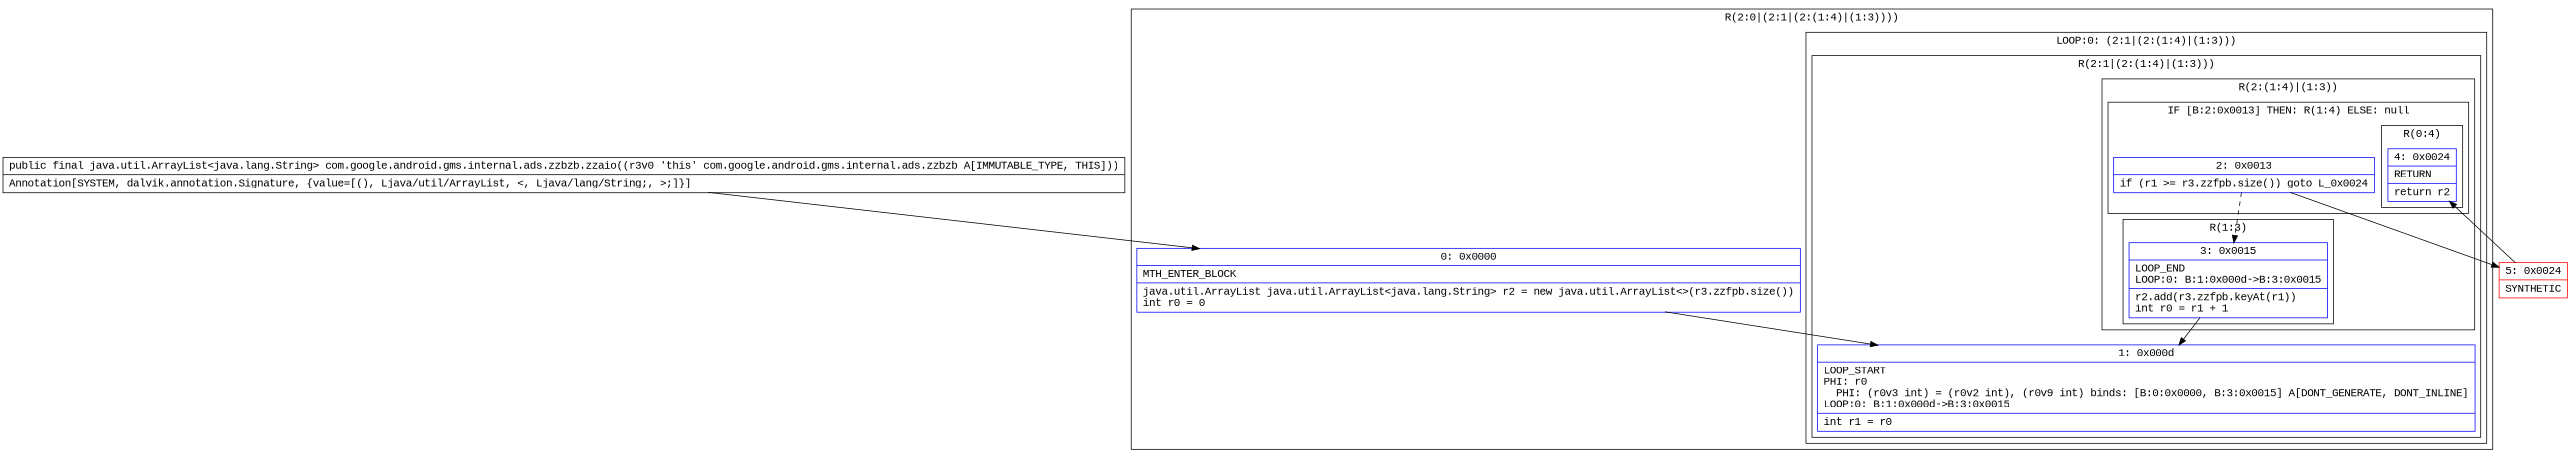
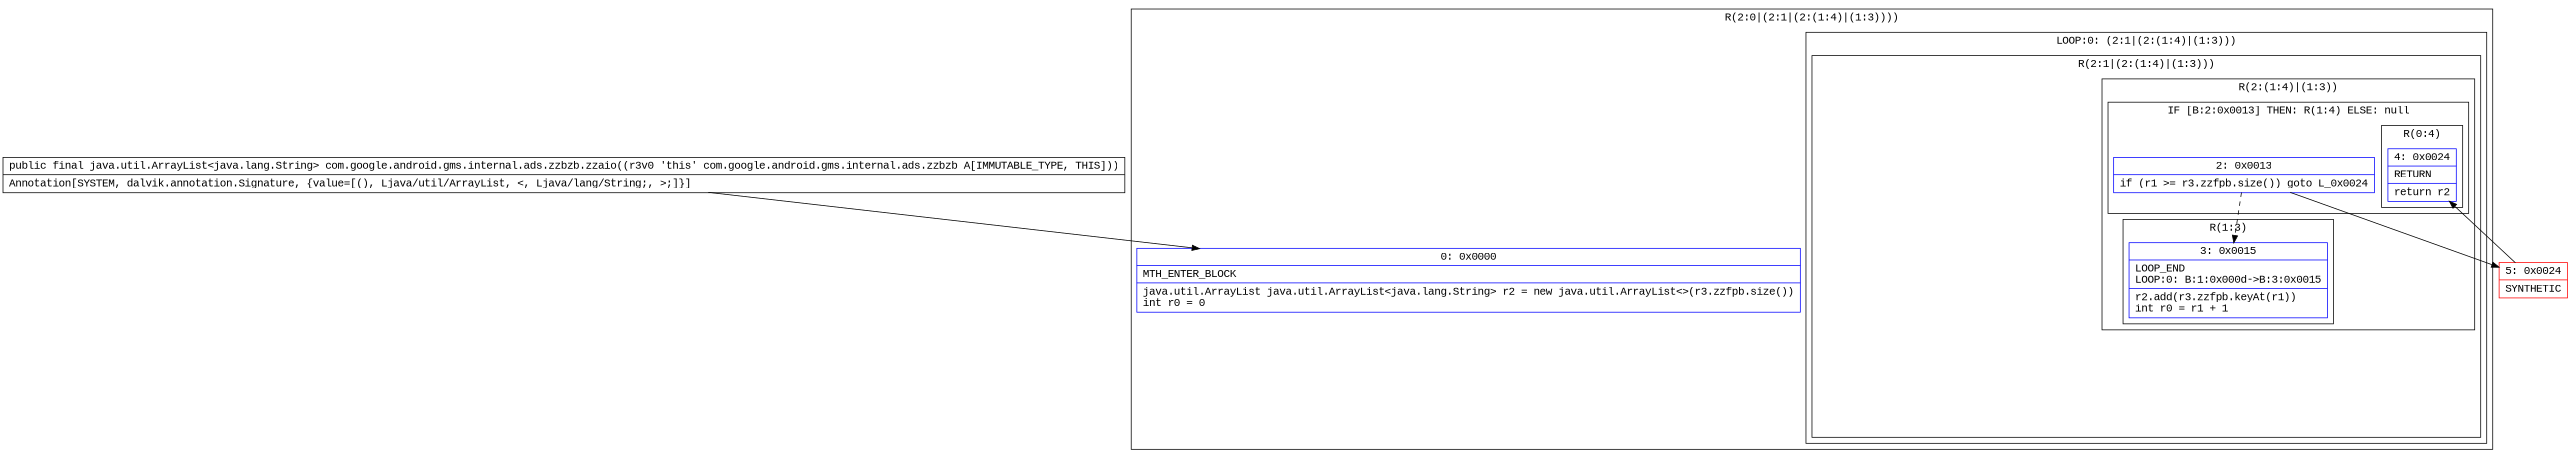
node "1: 0x000d": removed
